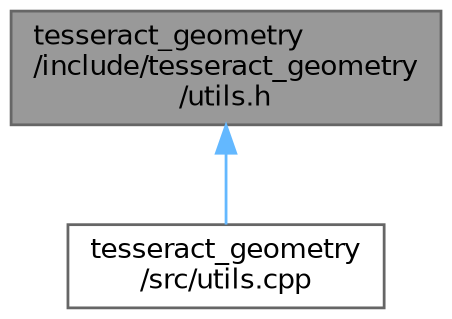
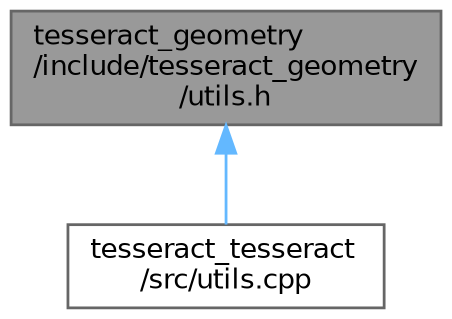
node "tesseract_geometry /src/utils.cpp": label "tesseract_geometry /src/utils.cpp" -> "tesseract_tesseract /src/utils.cpp"
